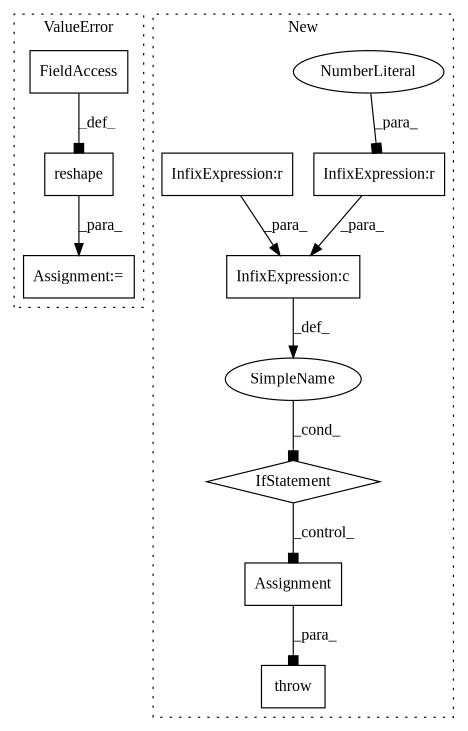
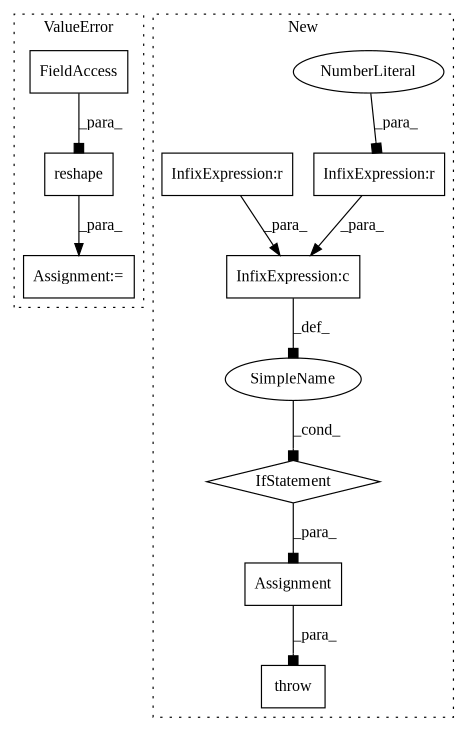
edge "FieldAccess" -> "reshape": label "_def_" -> "_para_"
edge "InfixExpression:c" -> "SimpleName": arrowhead normal -> box
edge "IfStatement" -> "Assignment": label "_control_" -> "_para_"
